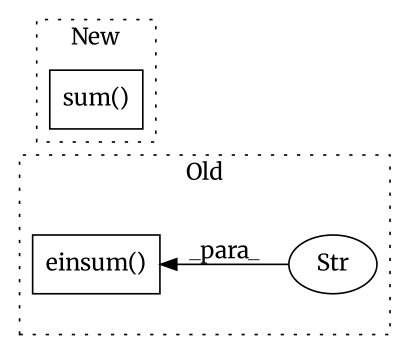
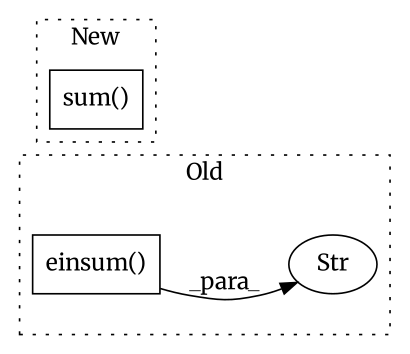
edge "Str" -> "einsum()": reversed
